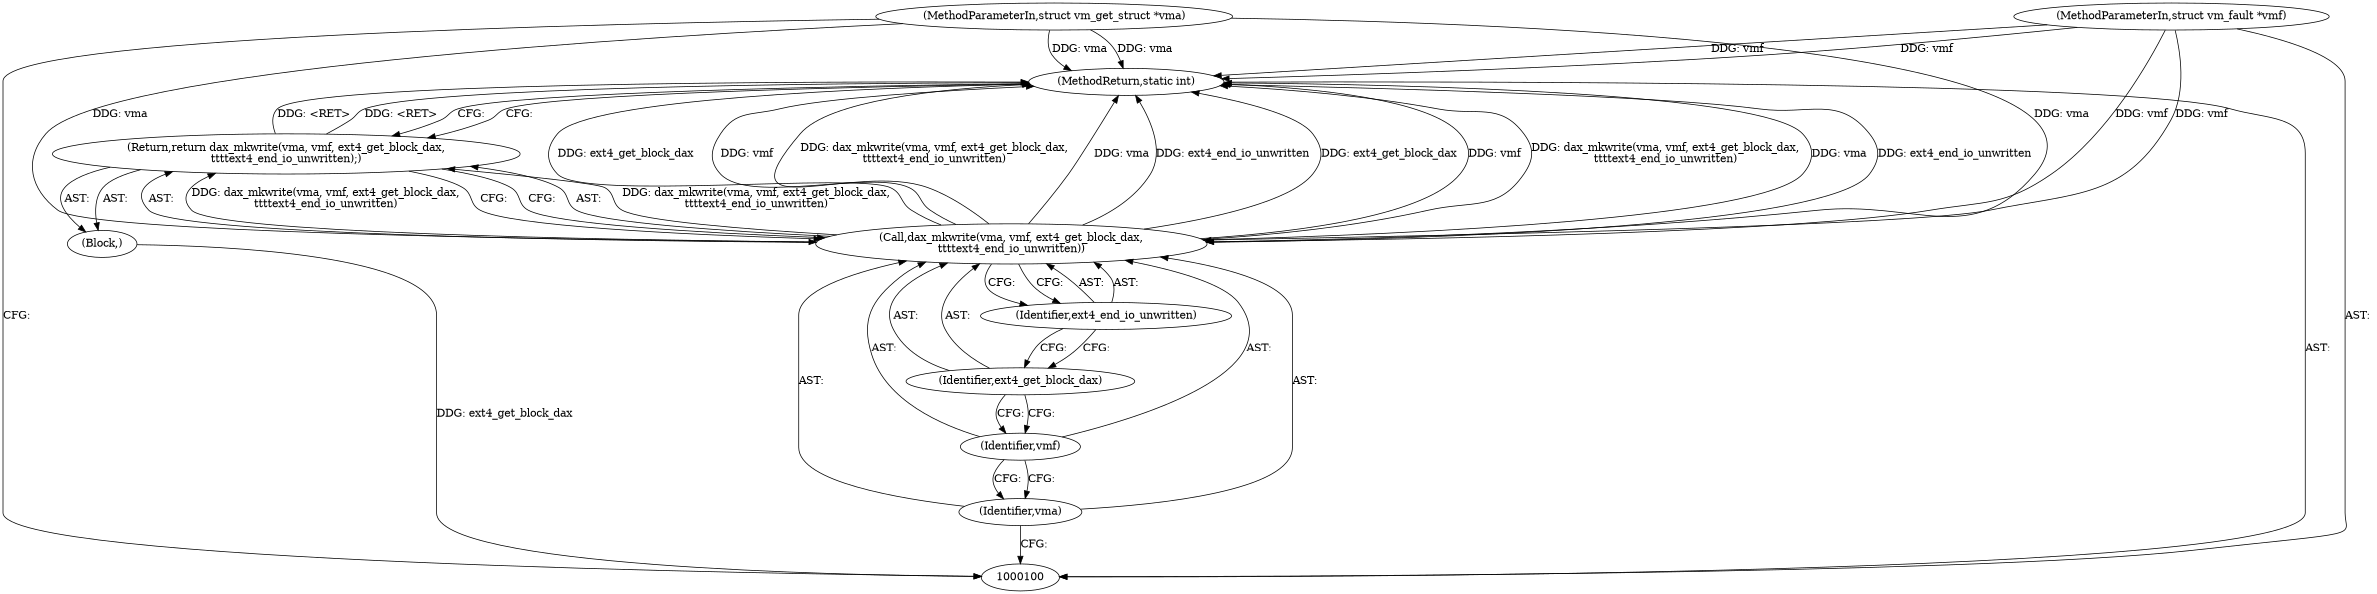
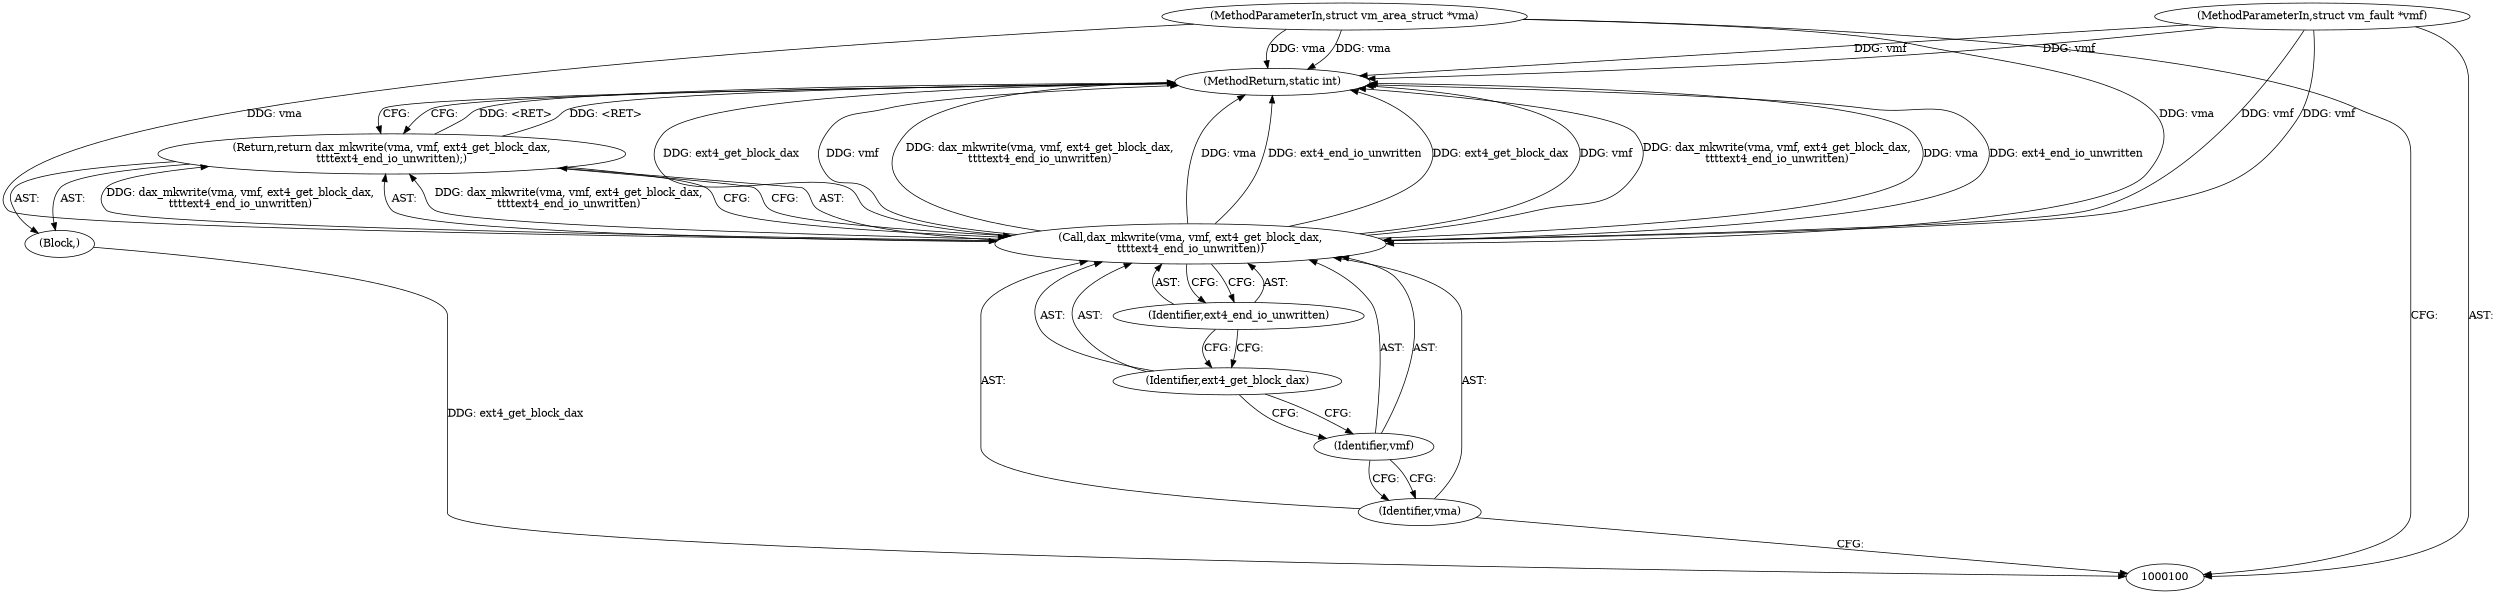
node "(MethodParameterIn,struct vm_get_struct *vma)": label "(MethodParameterIn,struct vm_get_struct *vma)" -> "(MethodParameterIn,struct vm_area_struct *vma)"
edge "(MethodReturn,static int)" -> "1000100": removed, label "AST:"
